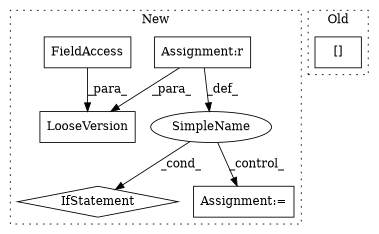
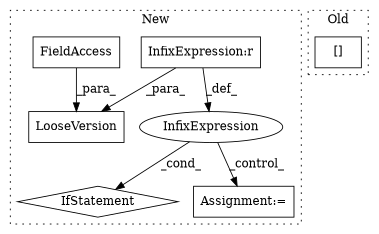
node "Assignment:r": label "Assignment:r" -> "InfixExpression:r"
node "SimpleName": label "SimpleName" -> "InfixExpression"
